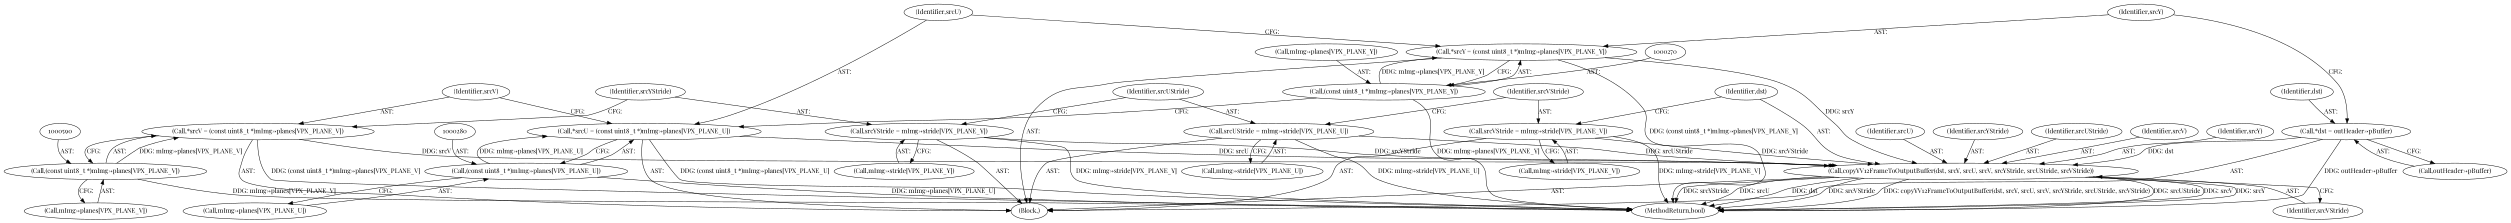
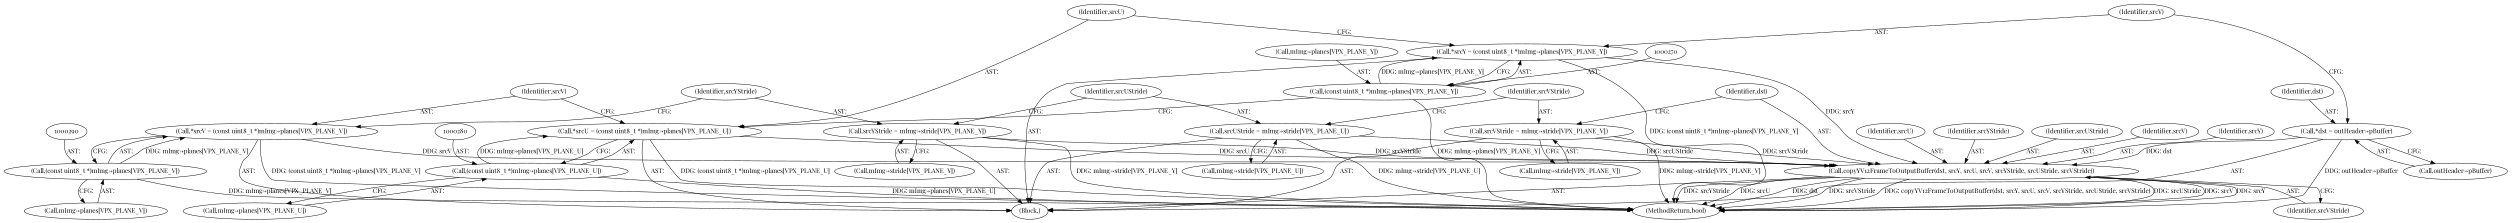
node "1000590": label "1000590" -> "1000290"
